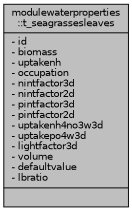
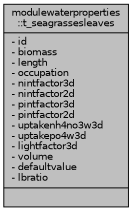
node "modulewaterproperties": text "- uptakenh" -> "- length"
